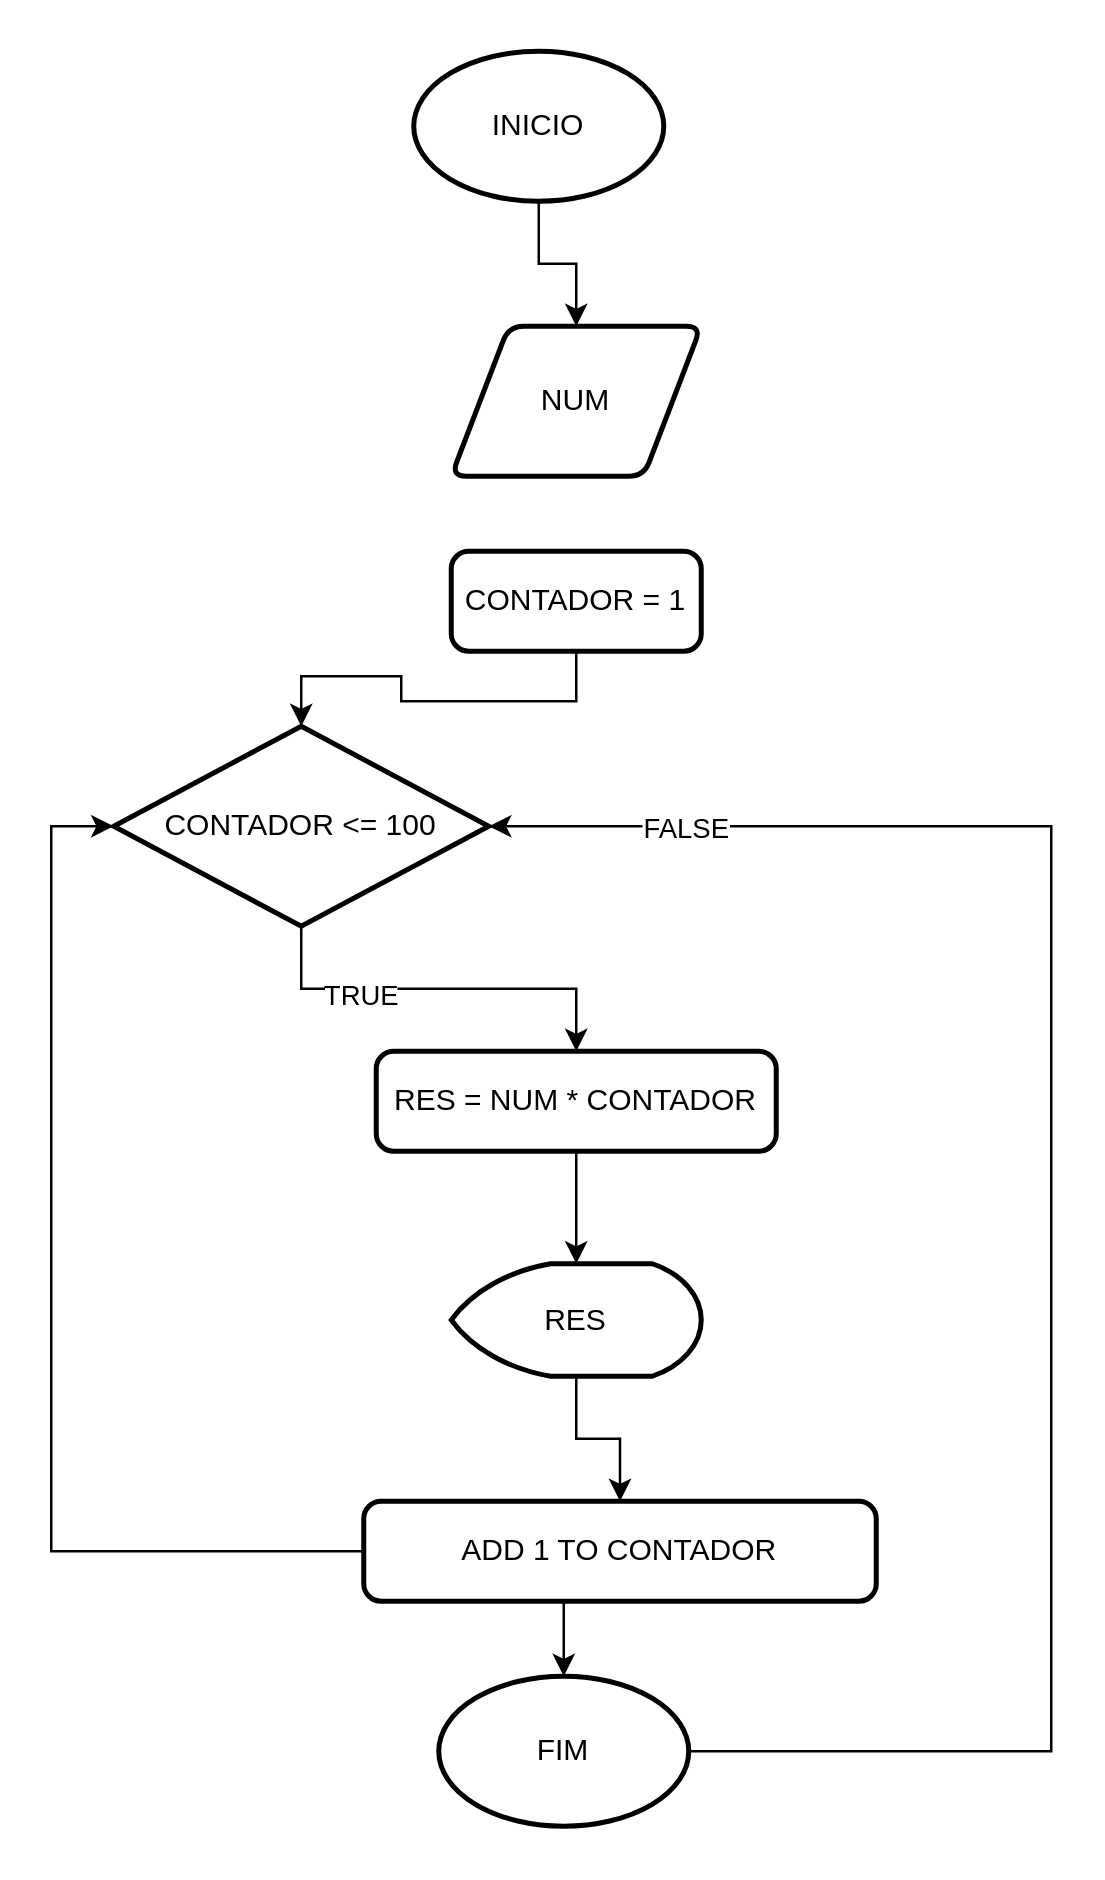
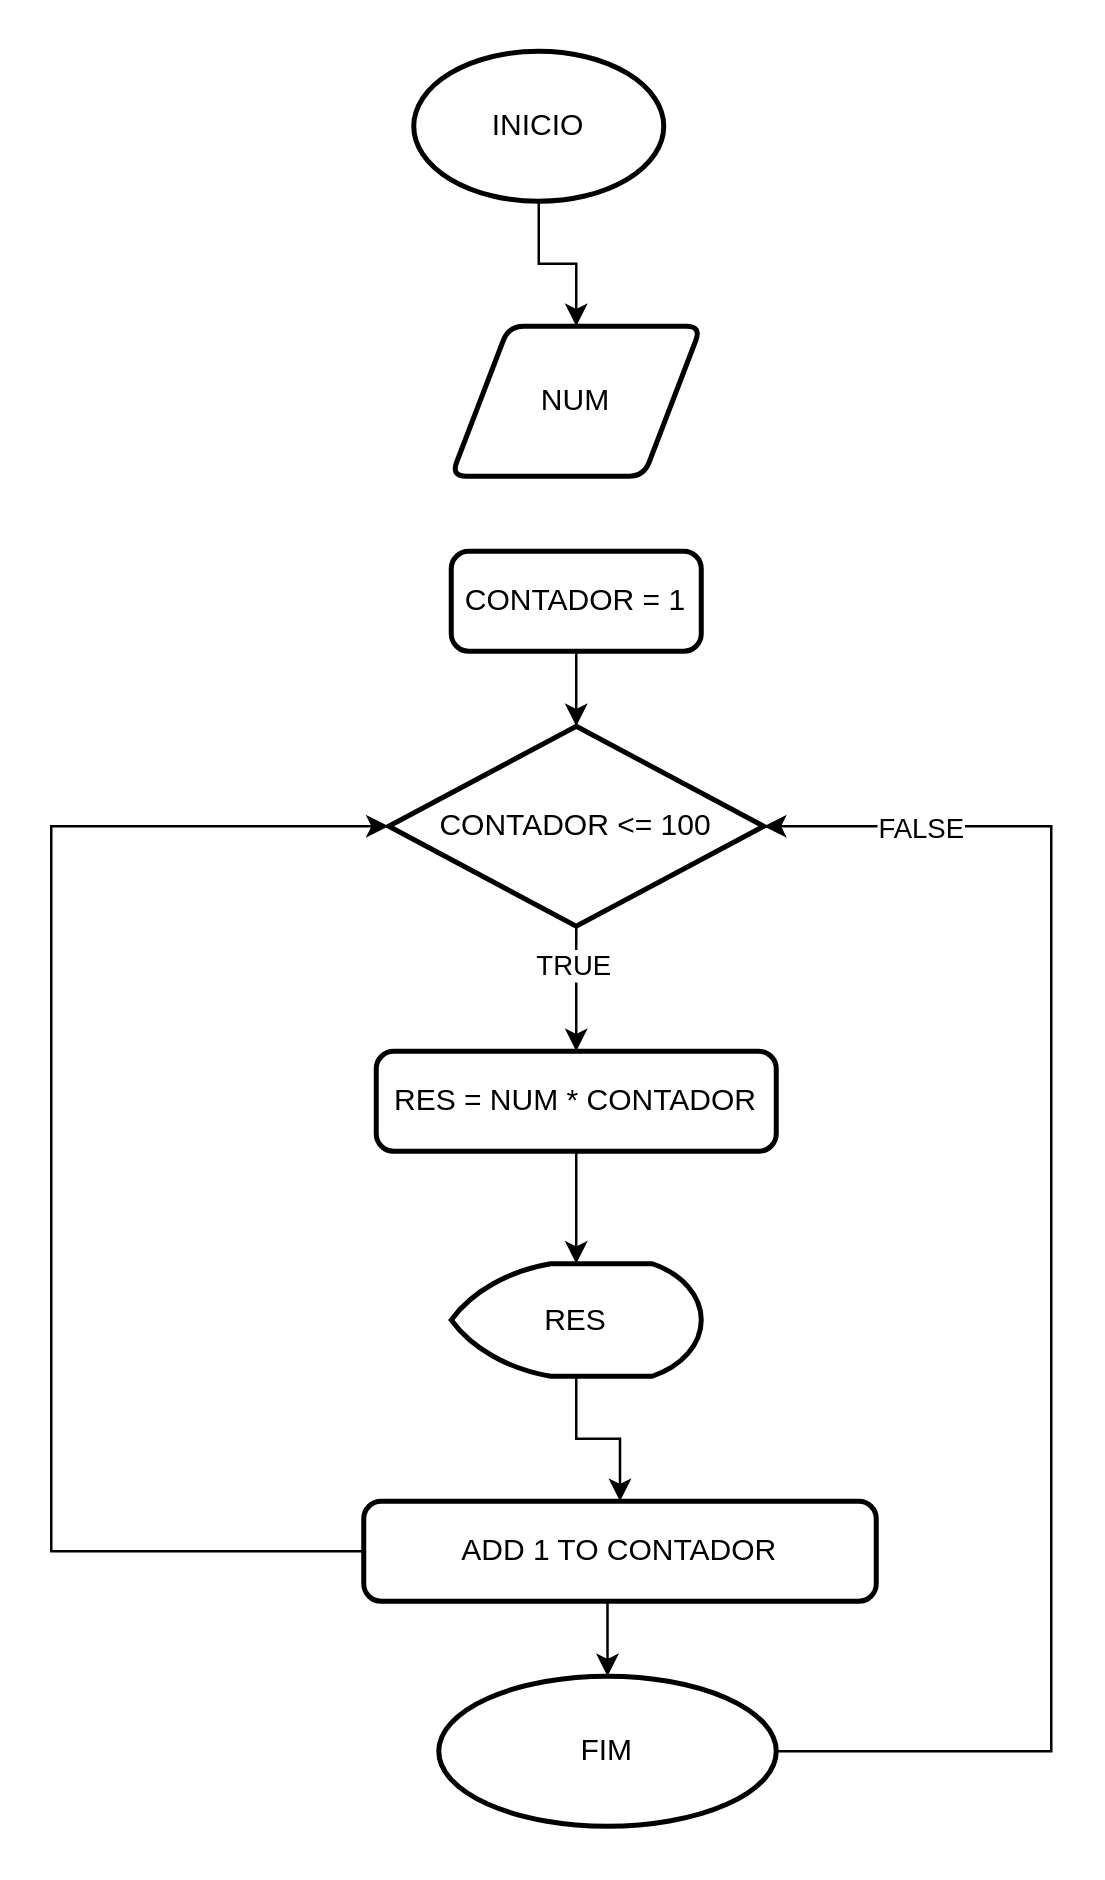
node "CONTADOR <= 100": moved (301, 826) -> (576, 826)
node "FIM": size 250x150 -> 338x150
